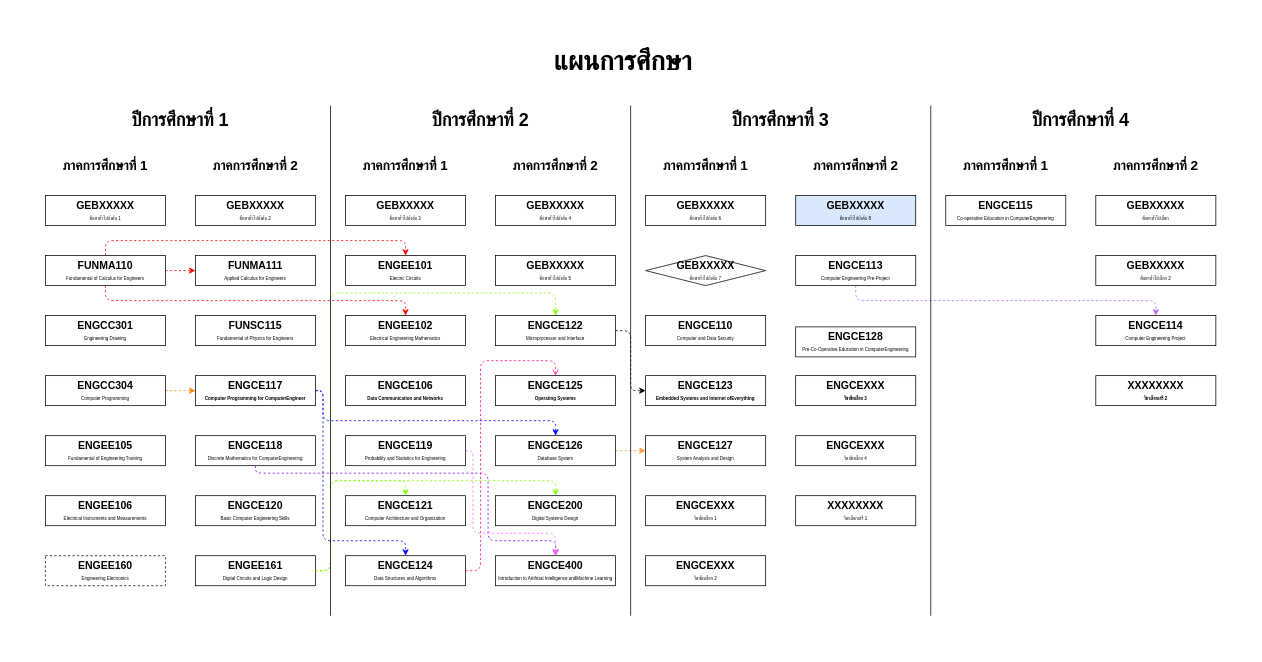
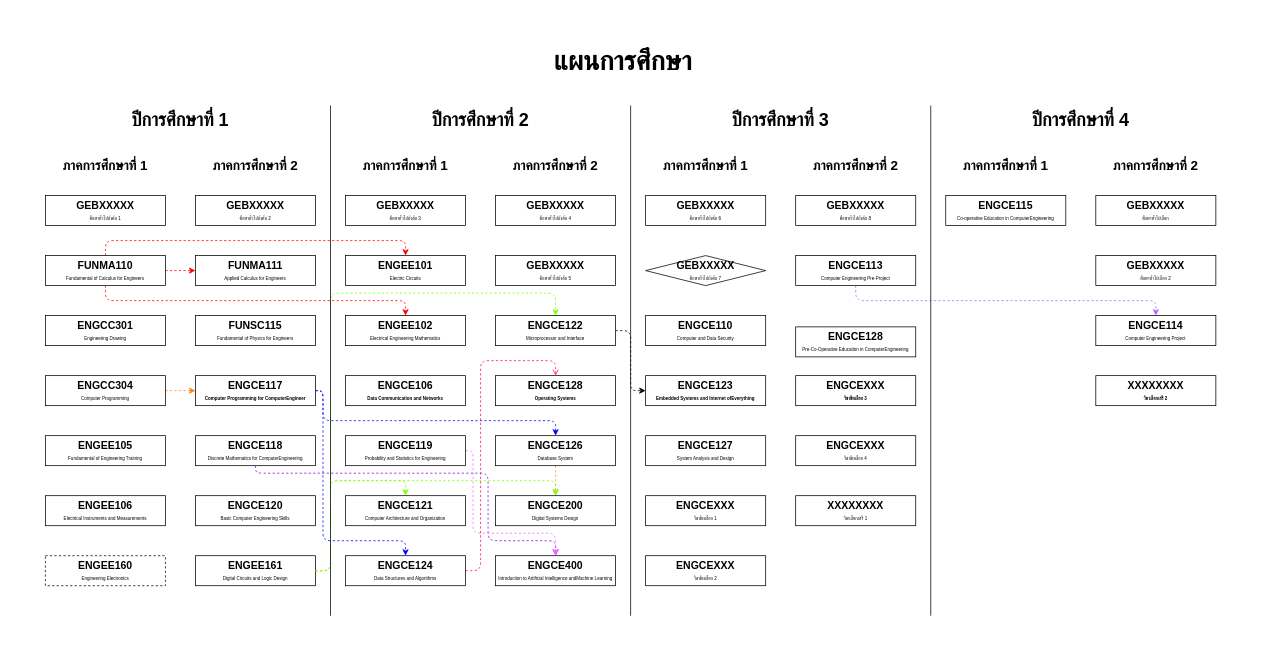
node "GEBXXXXX ศึกษาทั่วไปบังคับ 8": fillcolor #dae8fc -> #ffffff
node "ENGCE125 Operating Systems": label "ENGCE125 Operating Systems" -> "ENGCE128 Operating Systems"
edge "ENGCE126 Database System" -> "ENGCE127 System Analysis and Design": now "ENGCE126 Database System" -> "ENGCE200 Digital Systems Design"
